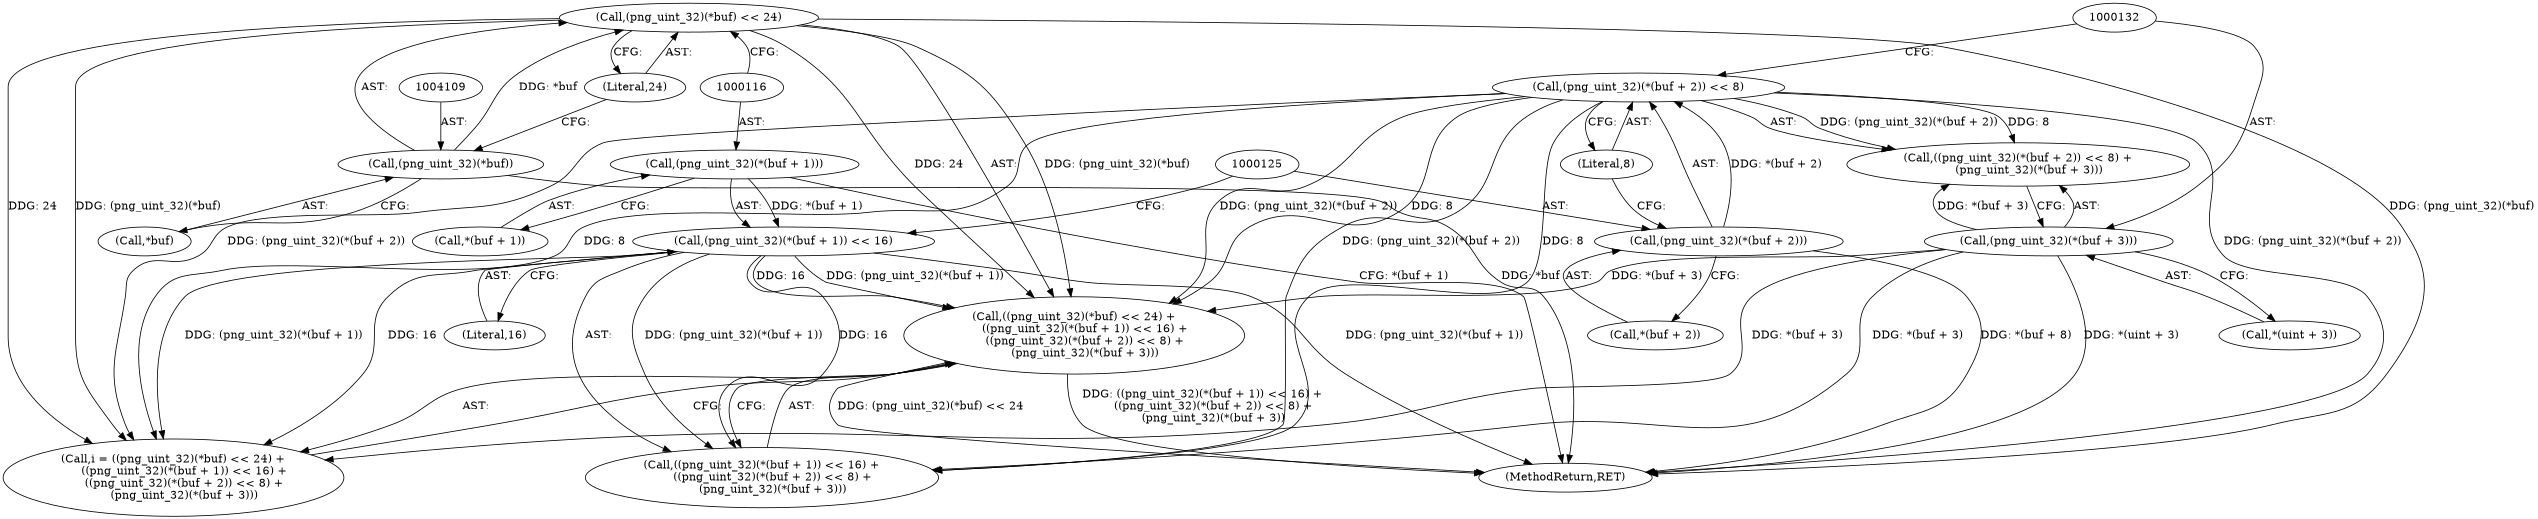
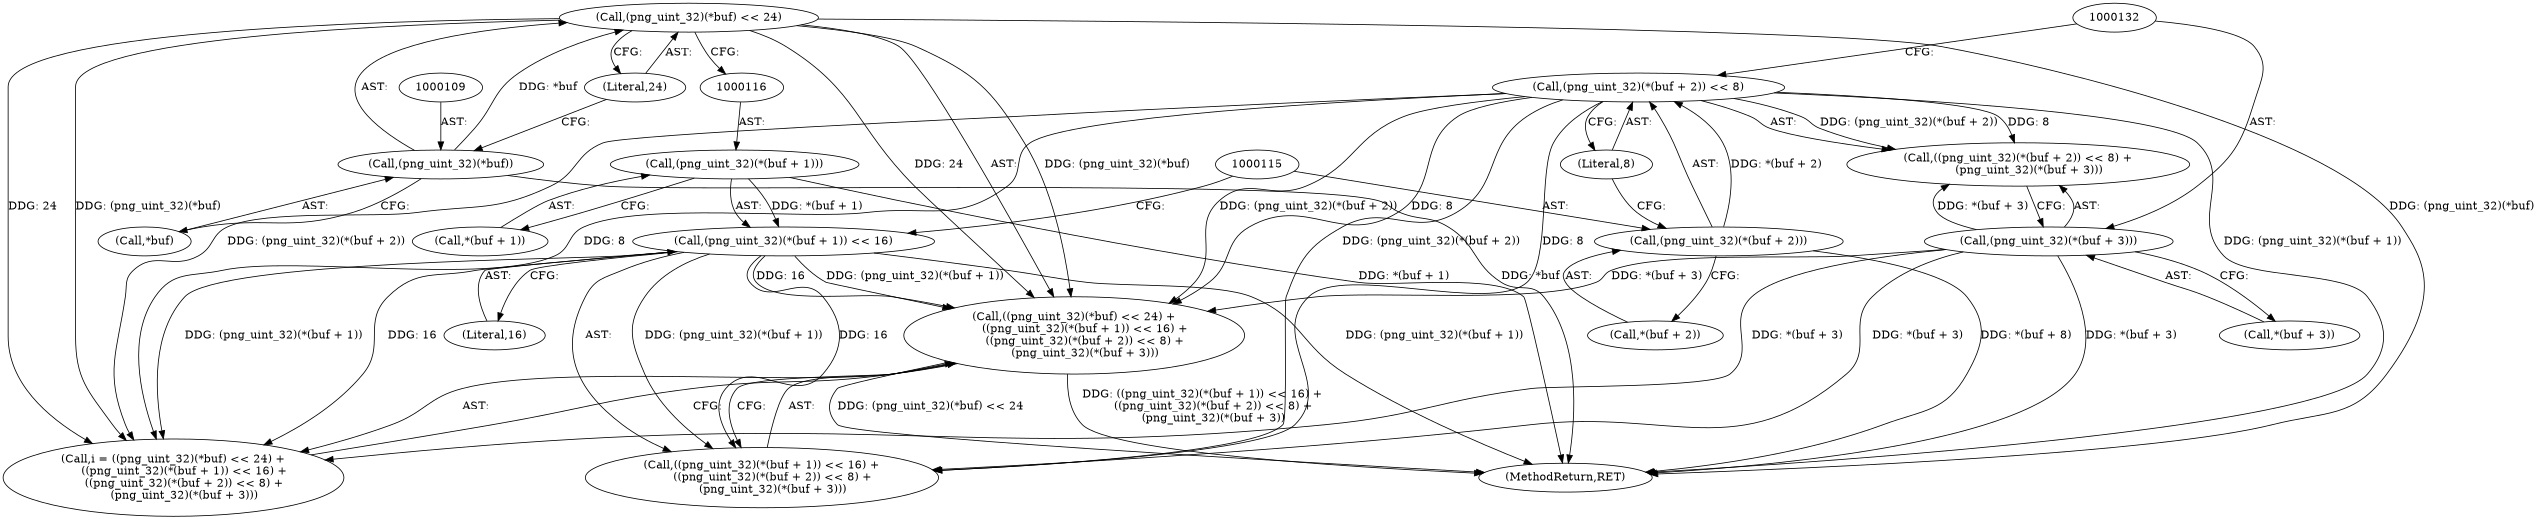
edge "1000116" -> "(Call,(png_uint_32)(*buf) << 24)": reversed
node "1004109": label "1004109" -> "1000109"
node "1000125": label "1000125" -> "1000115"
edge "(Call,(png_uint_32)(*(buf + 2)) << 8)" -> "(MethodReturn,RET)": label "DDG: (png_uint_32)(*(buf + 2))" -> "DDG: (png_uint_32)(*(buf + 1))"
edge "(Call,(png_uint_32)(*(buf + 1)))" -> "(MethodReturn,RET)": label "CFG: *(buf + 1)" -> "DDG: *(buf + 1)"
edge "(Call,(png_uint_32)(*(buf + 3)))" -> "(MethodReturn,RET)": label "DDG: *(uint + 3)" -> "DDG: *(buf + 3)"
node "(Call,*(uint + 3))": label "(Call,*(uint + 3))" -> "(Call,*(buf + 3))"
